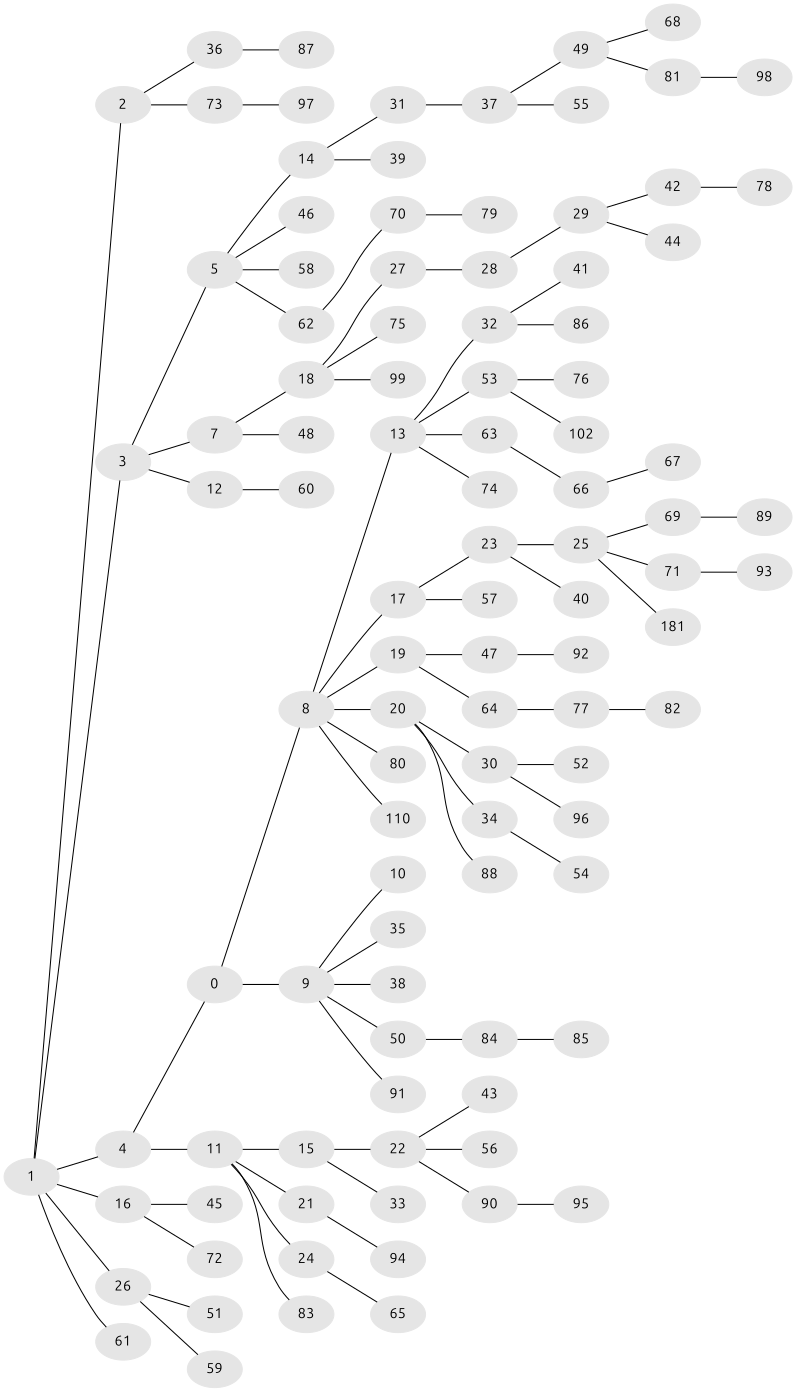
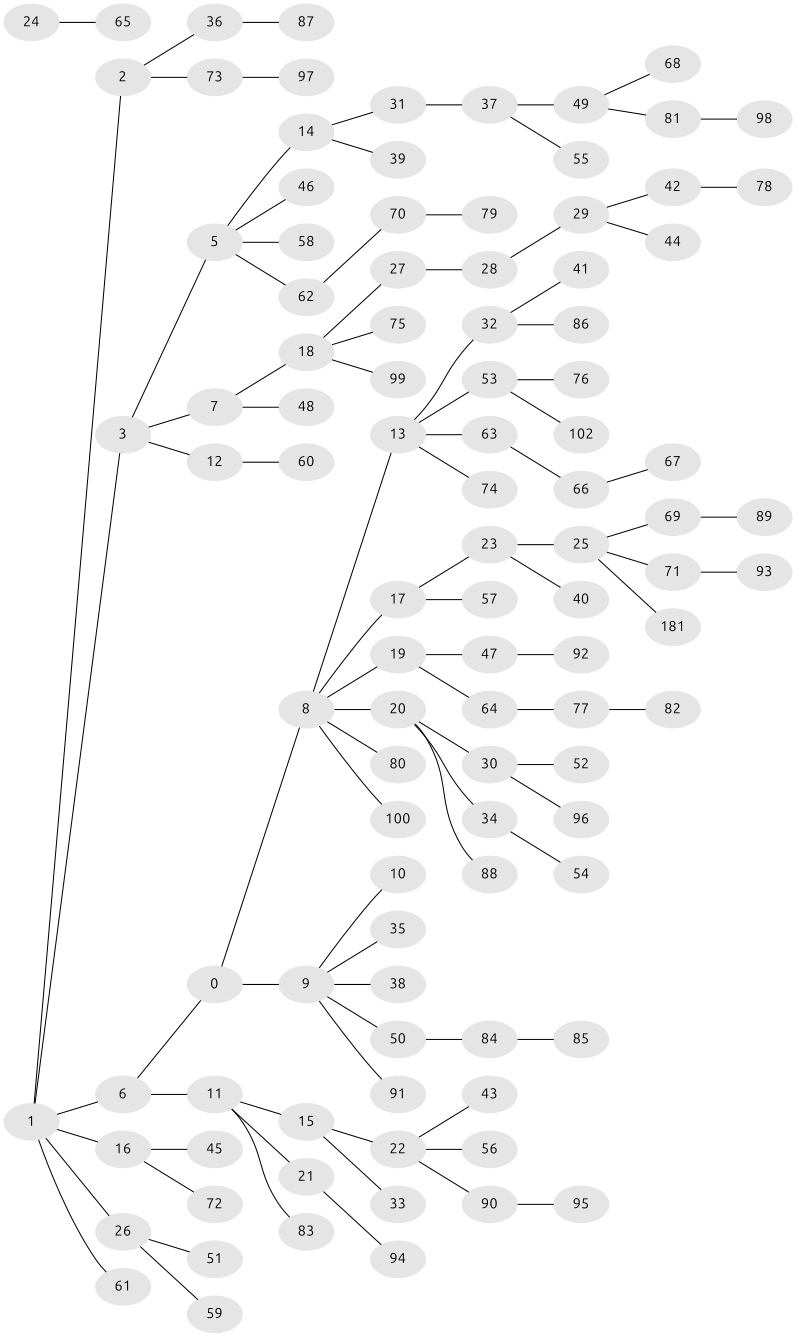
node "110": label "110" -> "100"
node "4": label "4" -> "6"
edge "11" -- "24": removed
